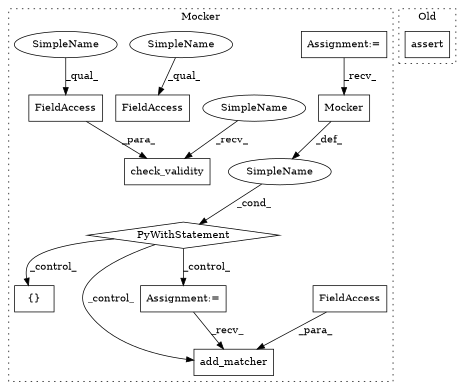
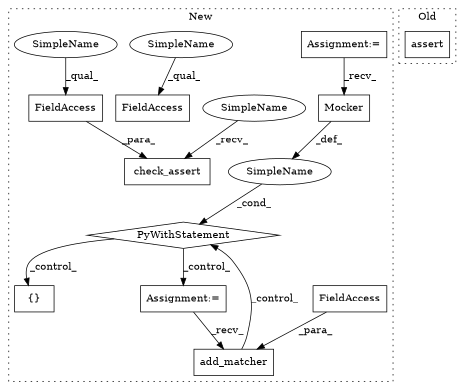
cluster "Mocker": label "Mocker" -> "New"
node "check_validity": label "check_validity" -> "check_assert"
edge "PyWithStatement" -> "add_matcher": reversed
